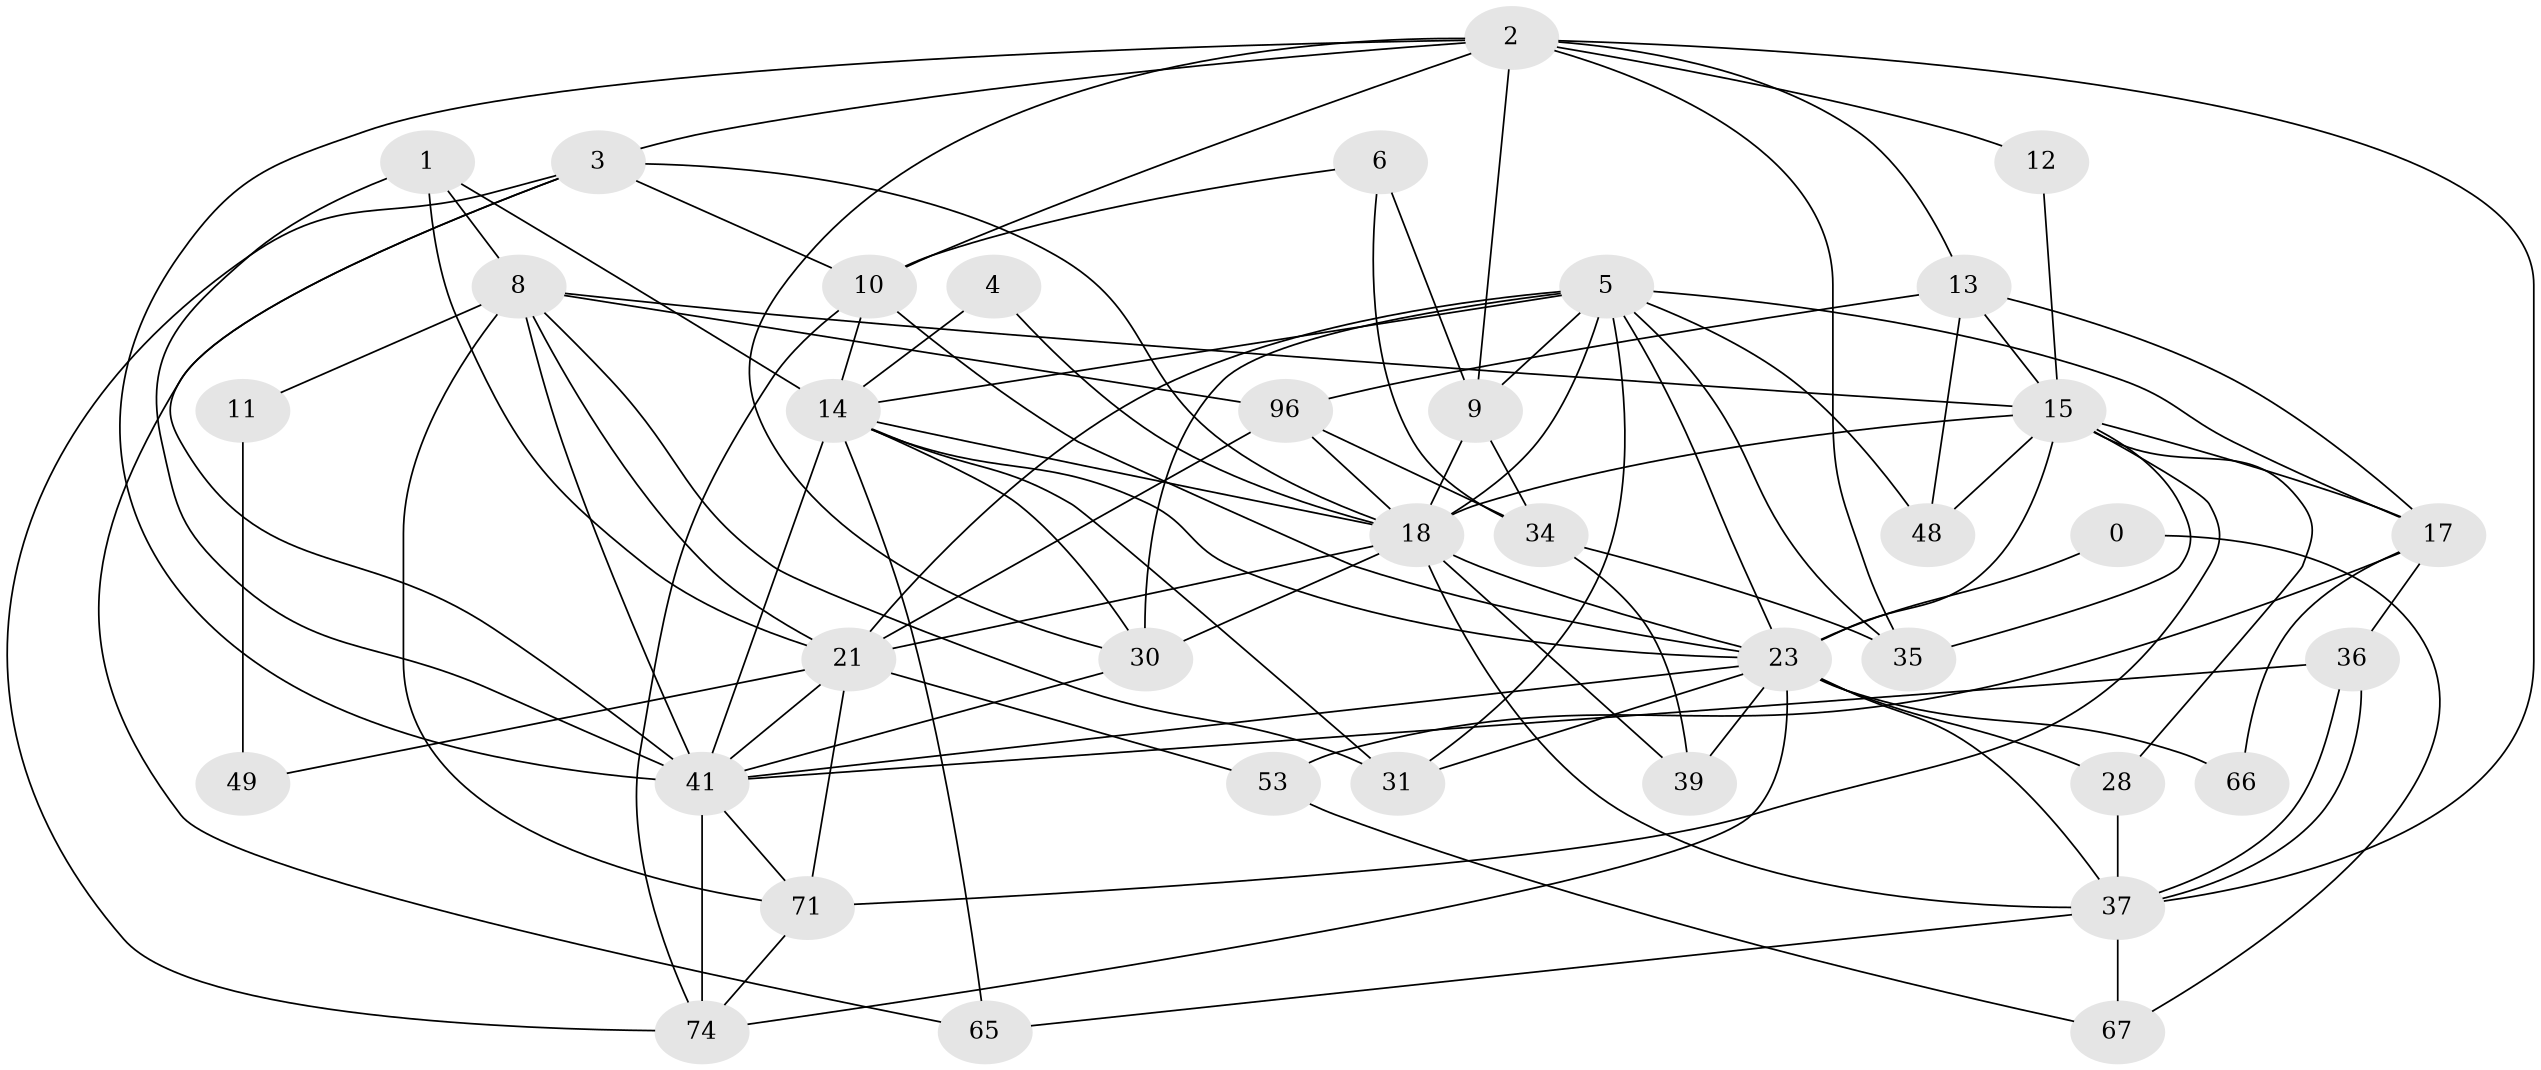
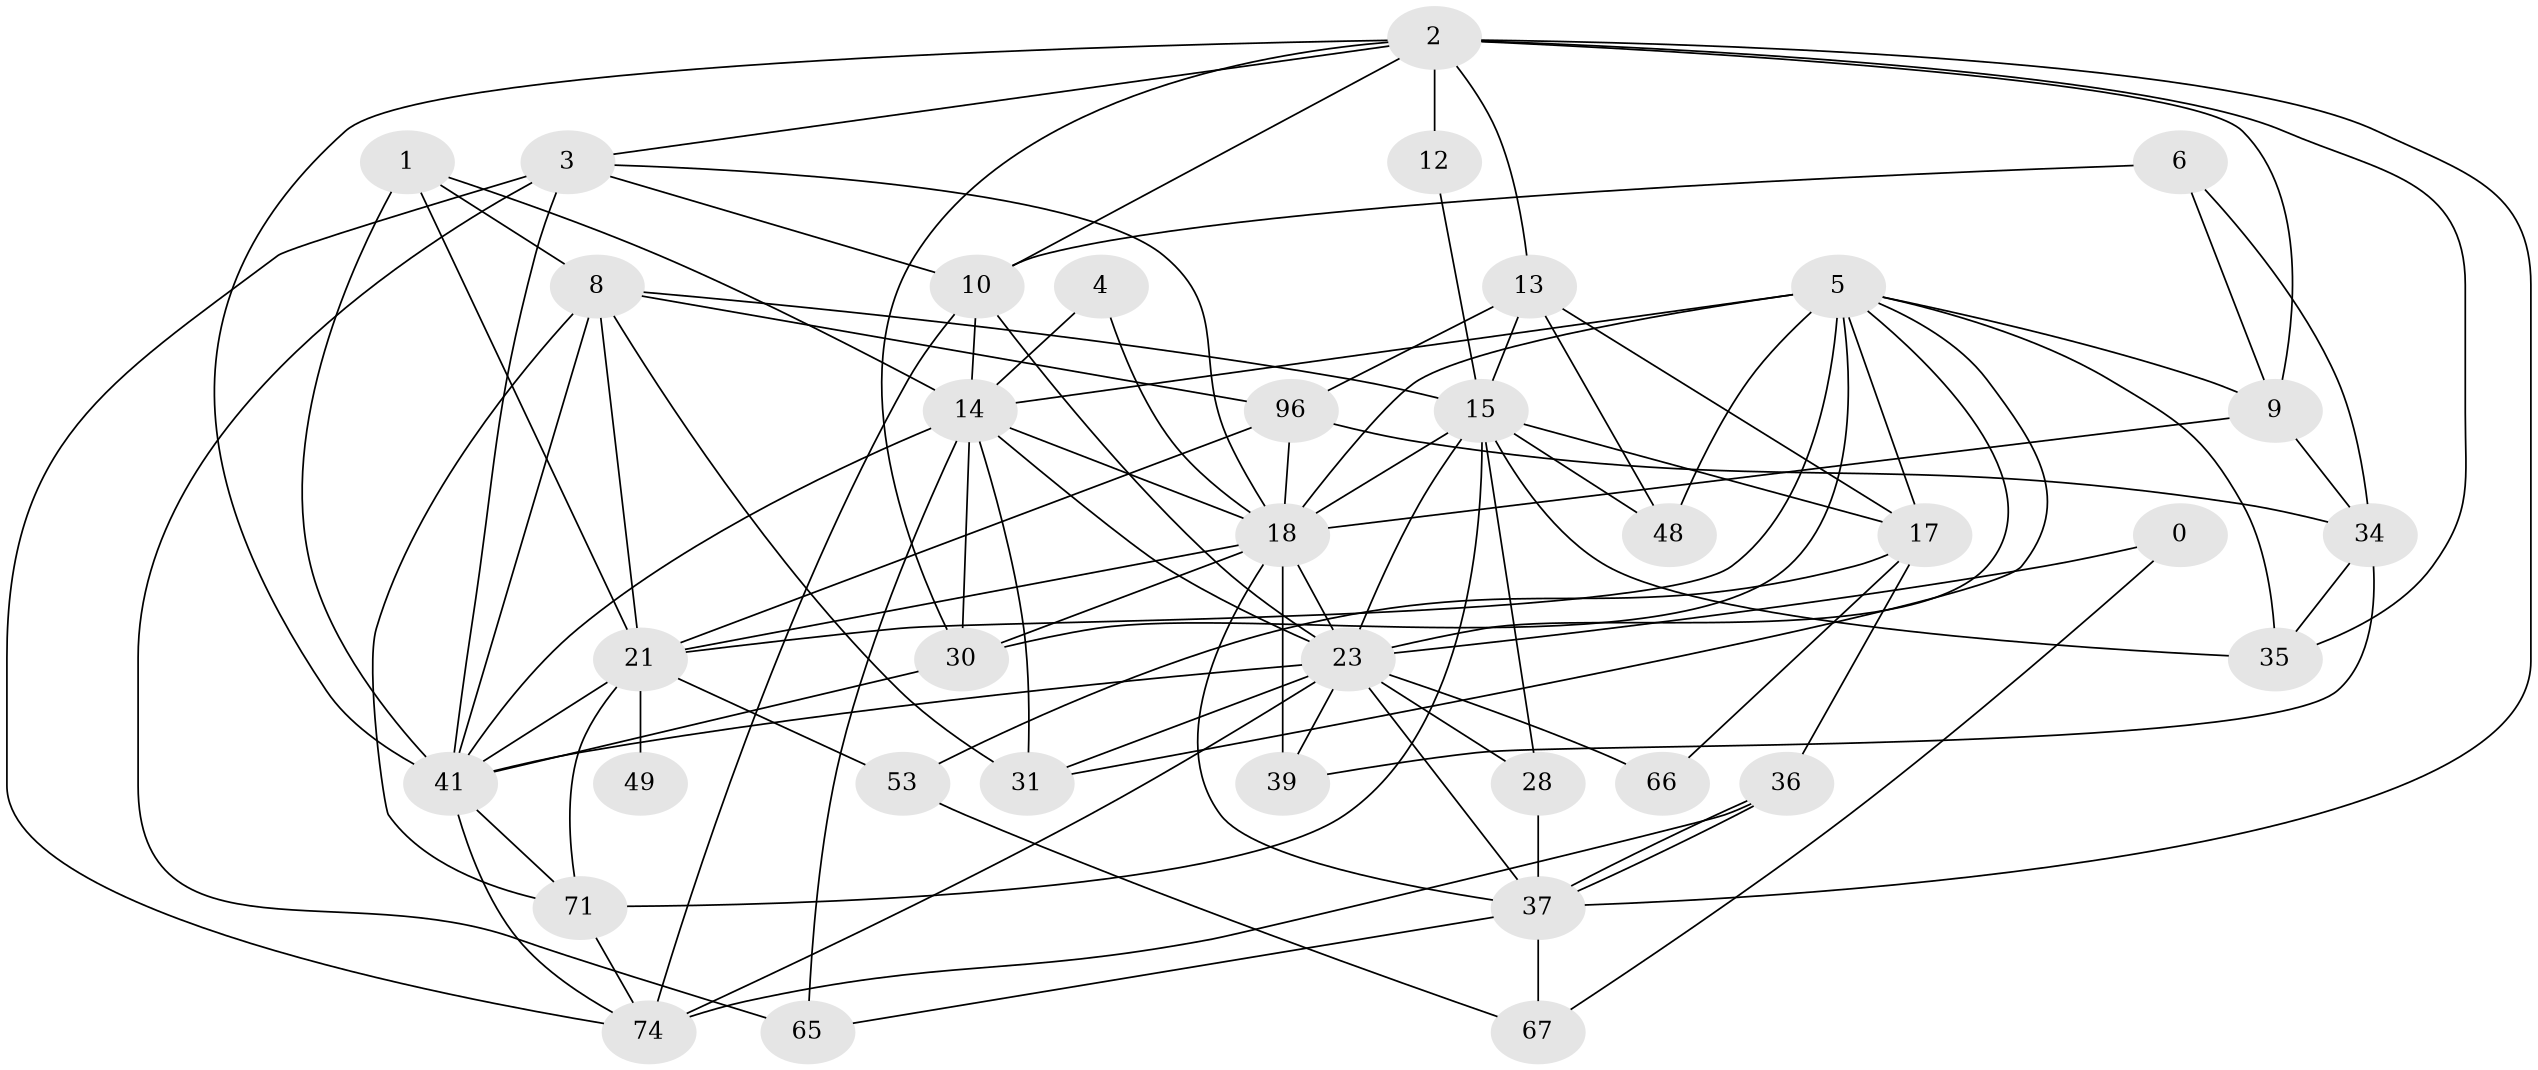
node "11": removed
edge "36" -- "41": now "36" -- "74"
